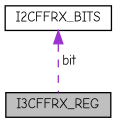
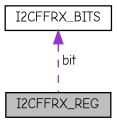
node "I3CFFRX_REG": label "I3CFFRX_REG" -> "I2CFFRX_REG"
